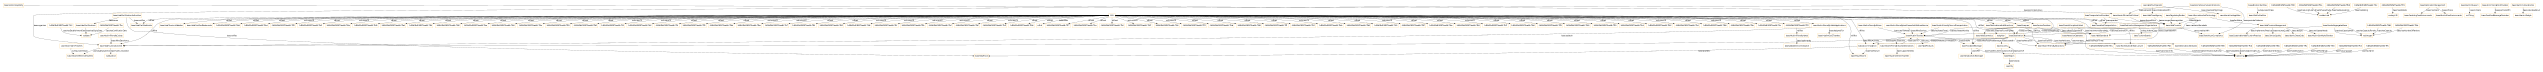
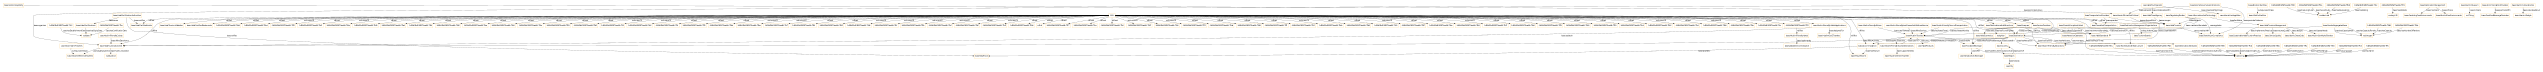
edge "-1d26439d:1925274ee66:-7fd4" -> "xsd:decimal": label "dinesAt:hasLatitude" -> "base:hasLatitude"
edge "base:RegulatoryBodies" -> "base:HalalTourism": now "base:RegulatoryBodies" -> "base:ShariahLawCompliance"
edge "NULL" -> "rdf:nil": label "base:offers" -> "rdf:rest"
